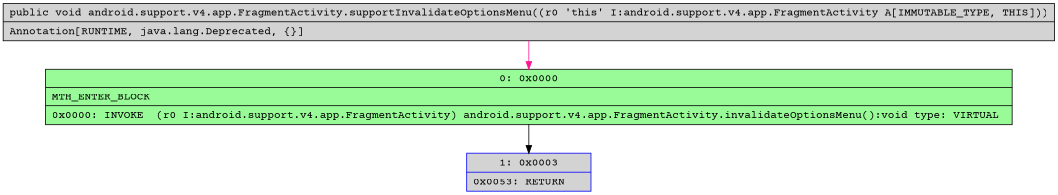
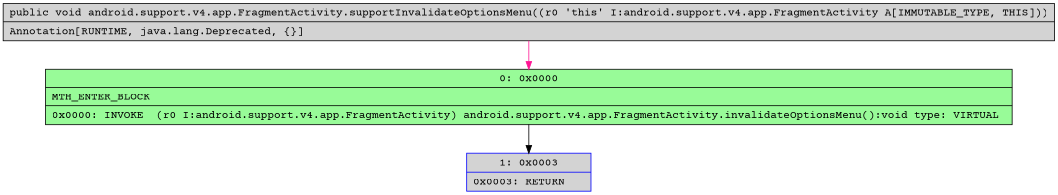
node "1: 0x0003": text "0x0053: RETURN" -> "0x0003: RETURN"
